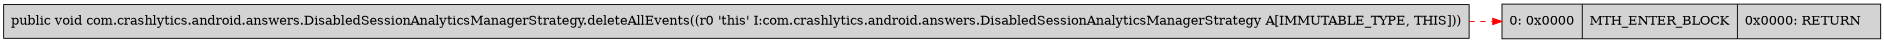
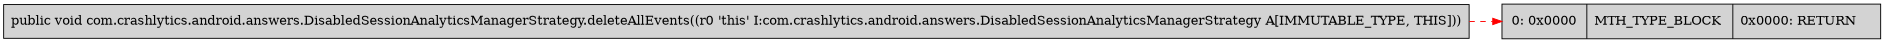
node "0: 0x0000": text "MTH_ENTER_BLOCK" -> "MTH_TYPE_BLOCK"
